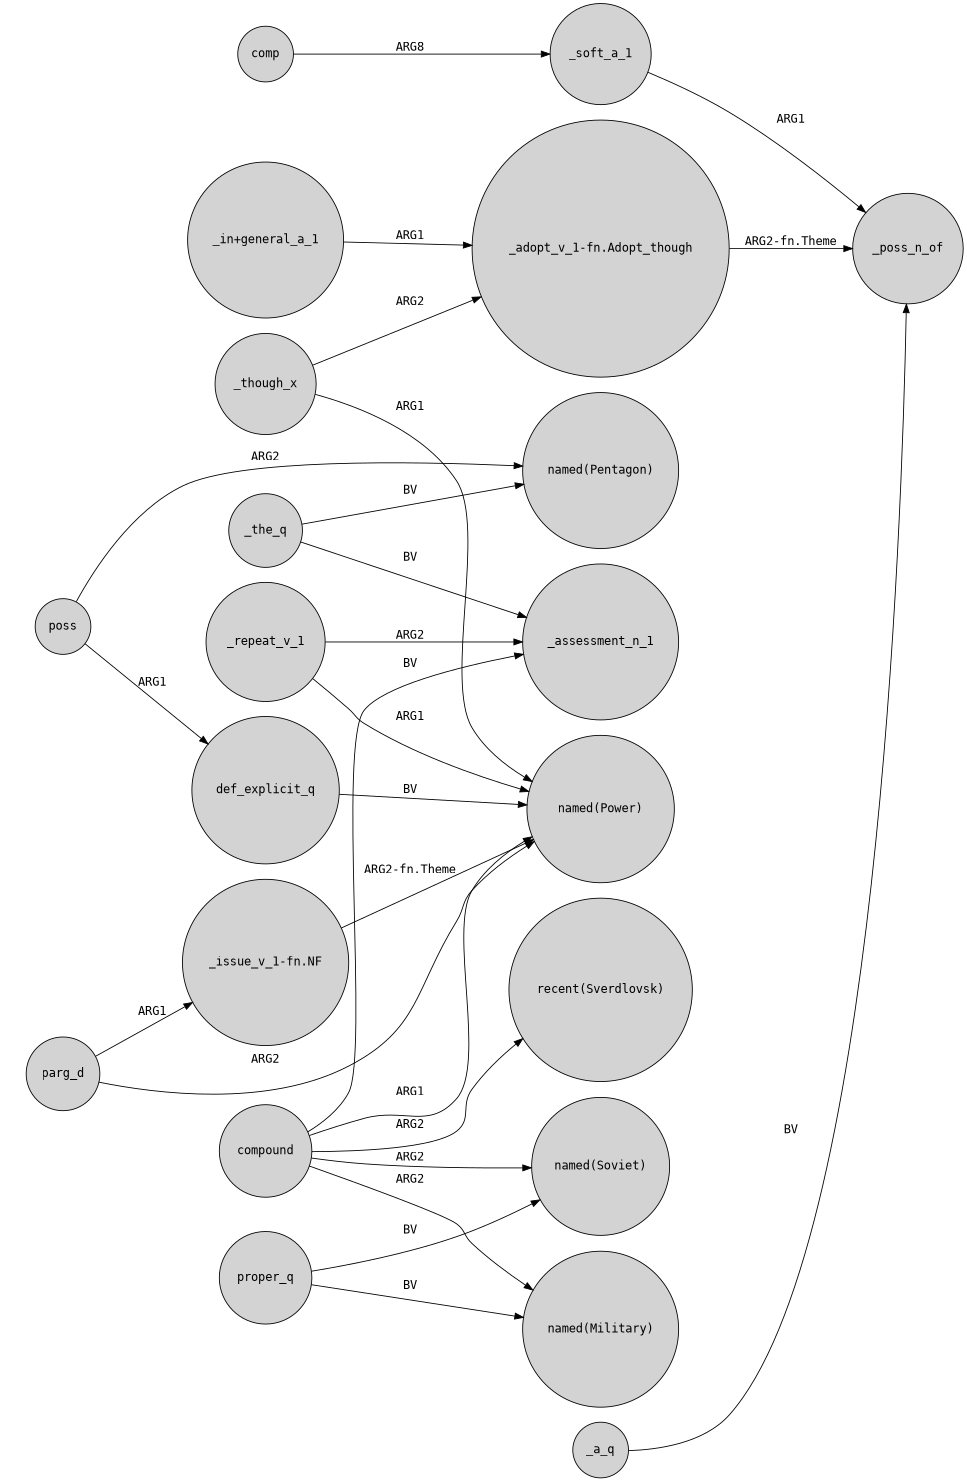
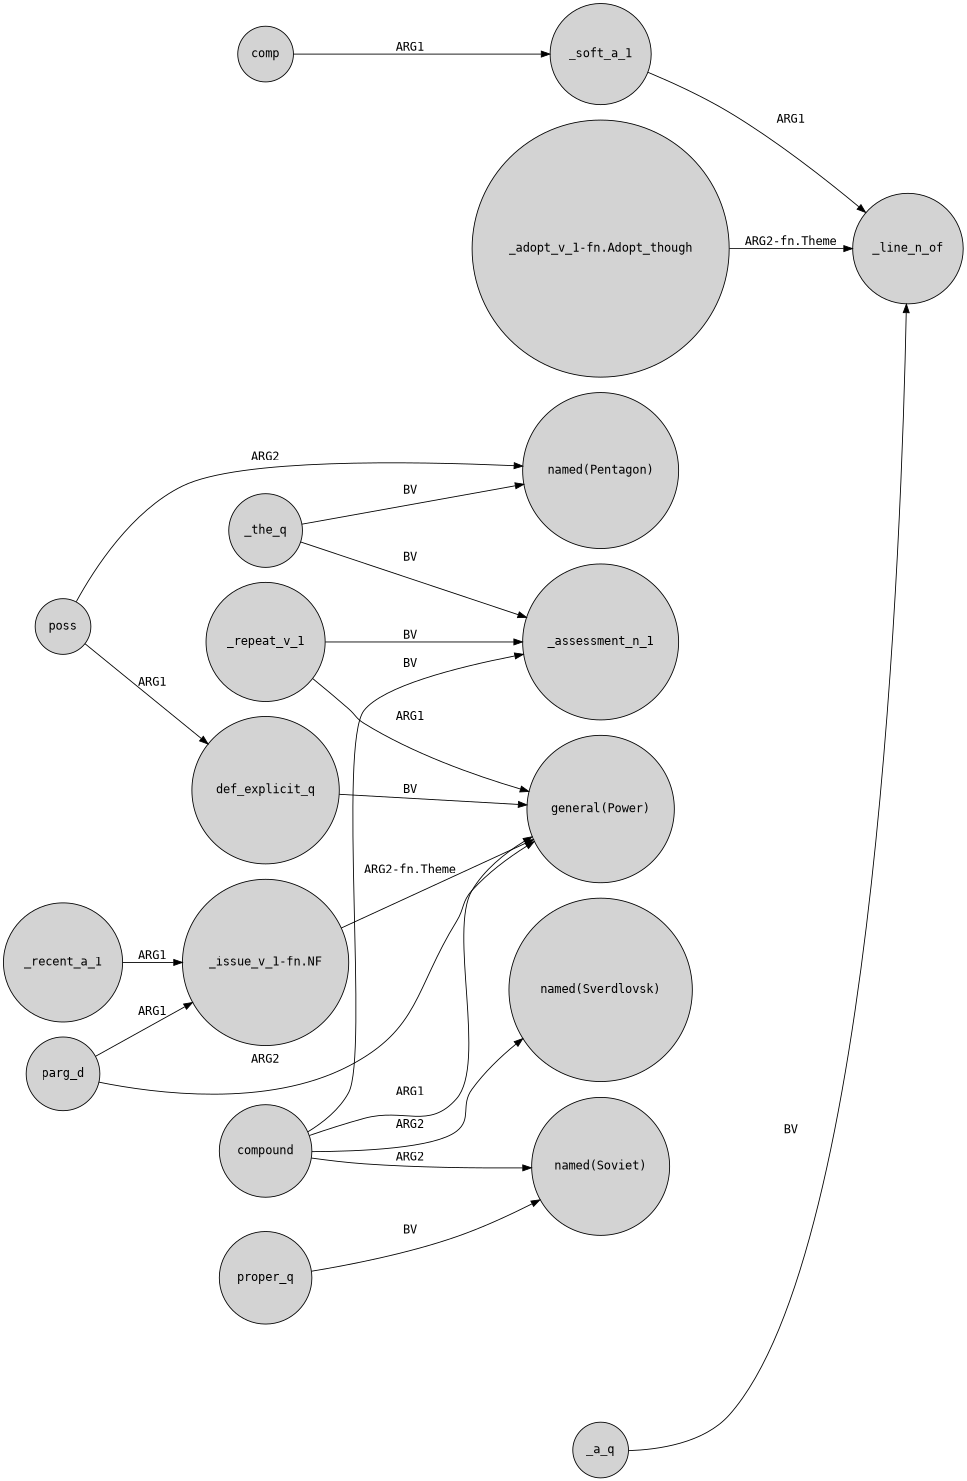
edge "comp" -> "_soft_a_1": label "ARG8" -> "ARG1"
node "_in+general_a_1": removed
node "_poss_n_of": label "_poss_n_of" -> "_line_n_of"
node "_though_x": removed
edge "_repeat_v_1" -> "_assessment_n_1": label "ARG2" -> "BV"
node "named(Power)": label "named(Power)" -> "general(Power)"
node "_recent_a_1": added
node "recent(Sverdlovsk)": label "recent(Sverdlovsk)" -> "named(Sverdlovsk)"
node "named(Military)": removed
